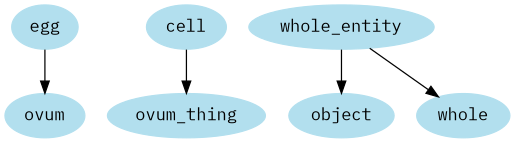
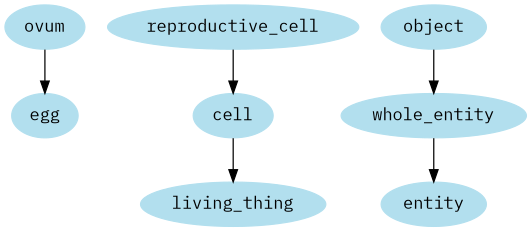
node "reproductive_cell": added
edge "egg" -> "ovum": reversed
edge "whole_entity" -> "object": reversed
node "ovum_thing": label "ovum_thing" -> "living_thing"
node "whole": label "whole" -> "entity"
